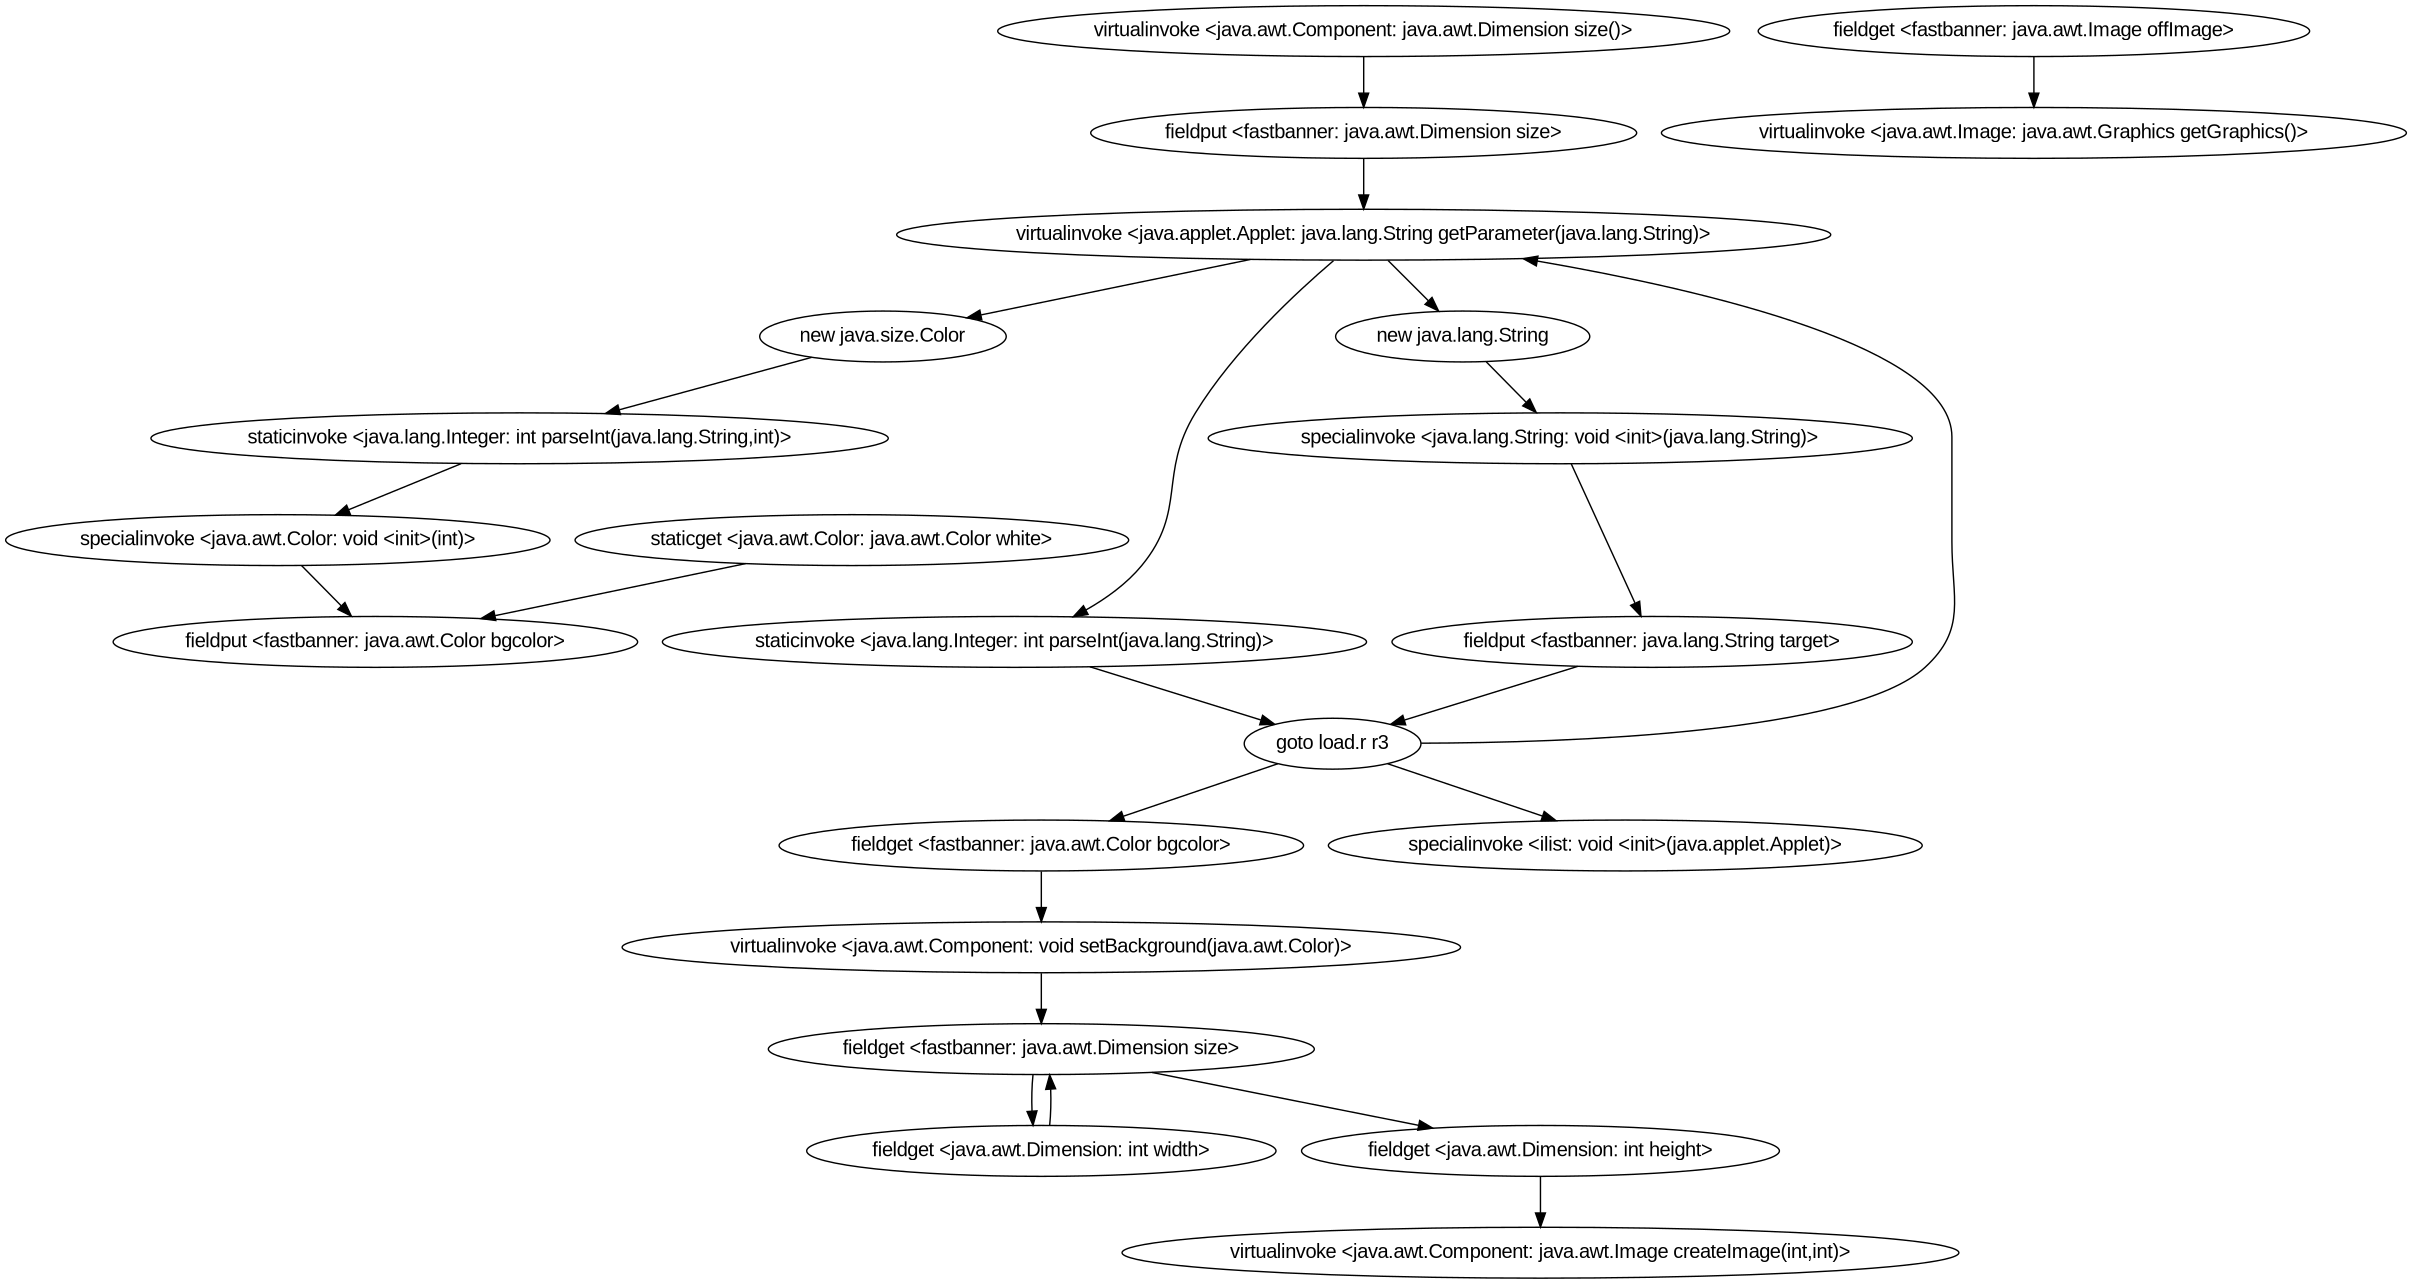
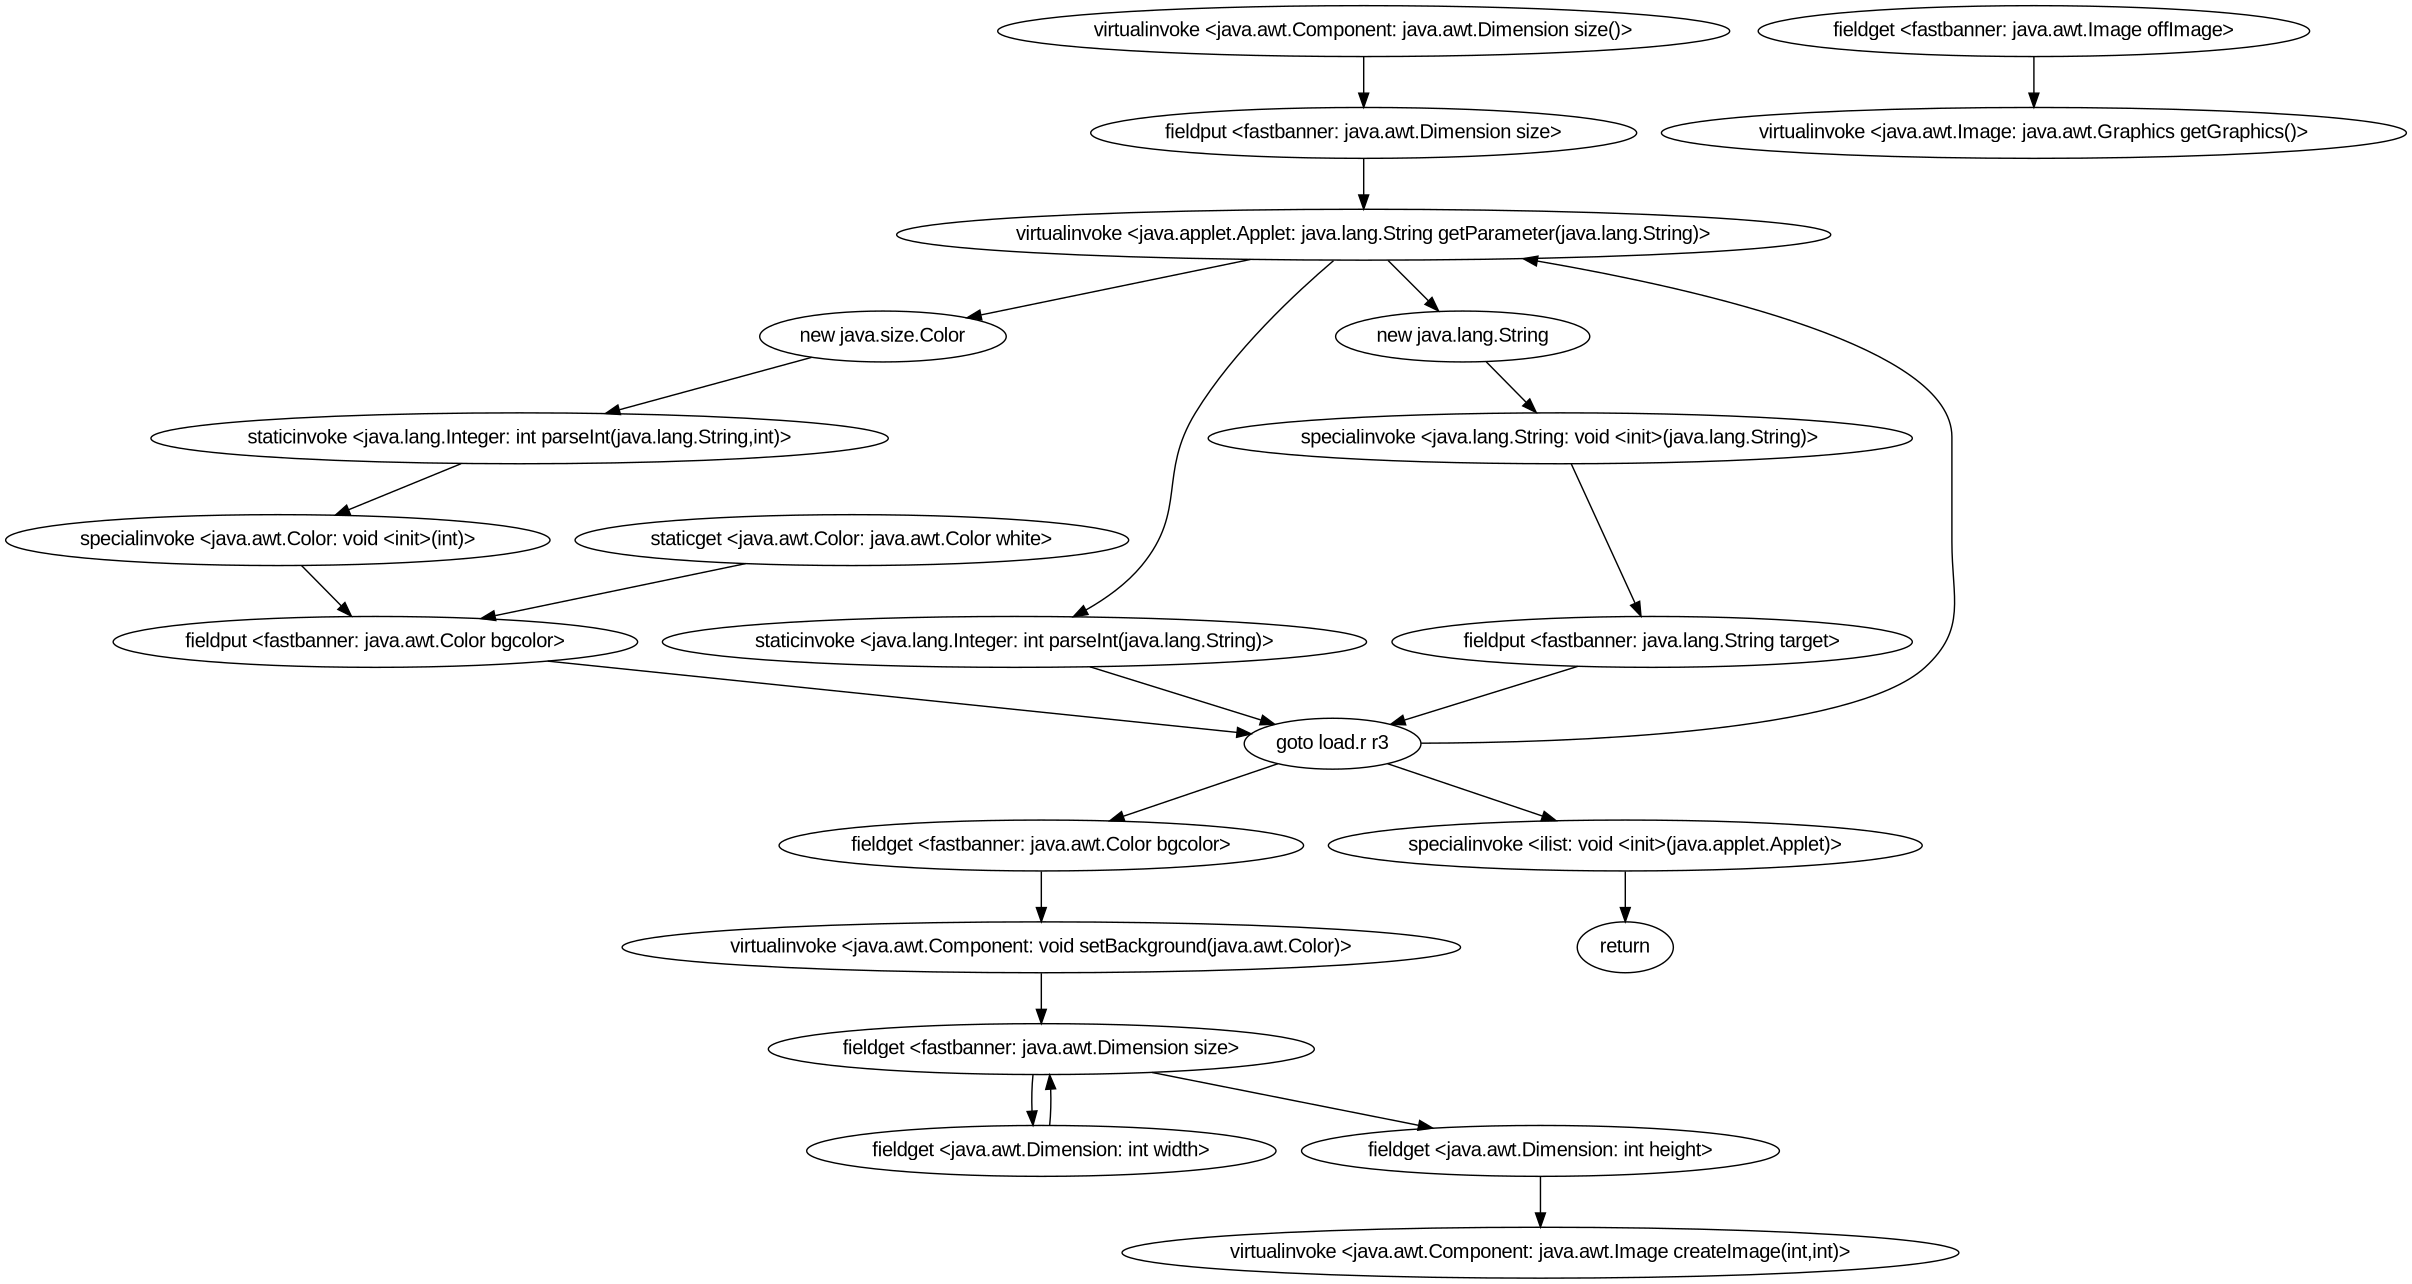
edge "fieldput <fastbanner: java.awt.Color bgcolor>" -> "goto load.r r3": added
node "return": added
